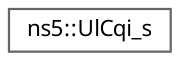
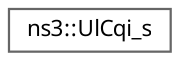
node "ns5::UlCqi_s": label "ns5::UlCqi_s" -> "ns3::UlCqi_s"
